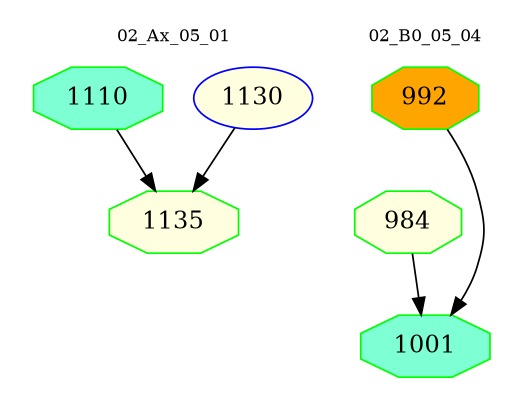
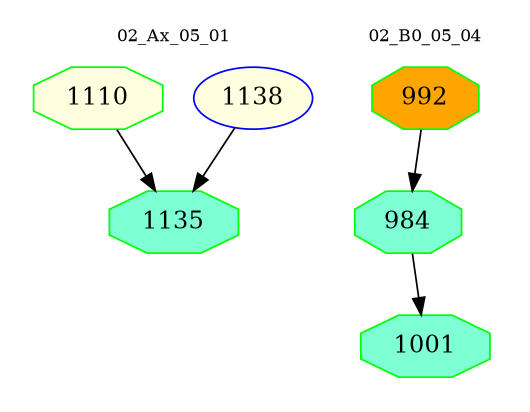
node "1110": fillcolor aquamarine -> lightyellow
node "1130": label "1130" -> "1138"
edge "992" -> "1001": now "992" -> "984"
node "1135": fillcolor lightyellow -> aquamarine
node "984": fillcolor lightyellow -> aquamarine
